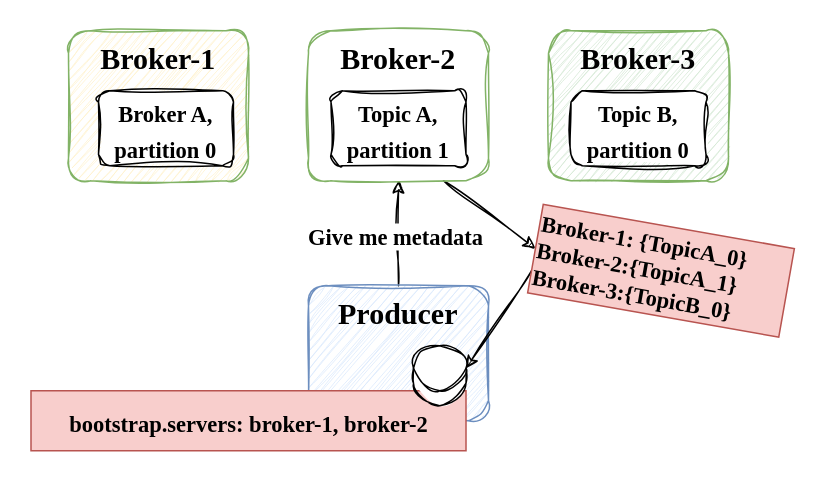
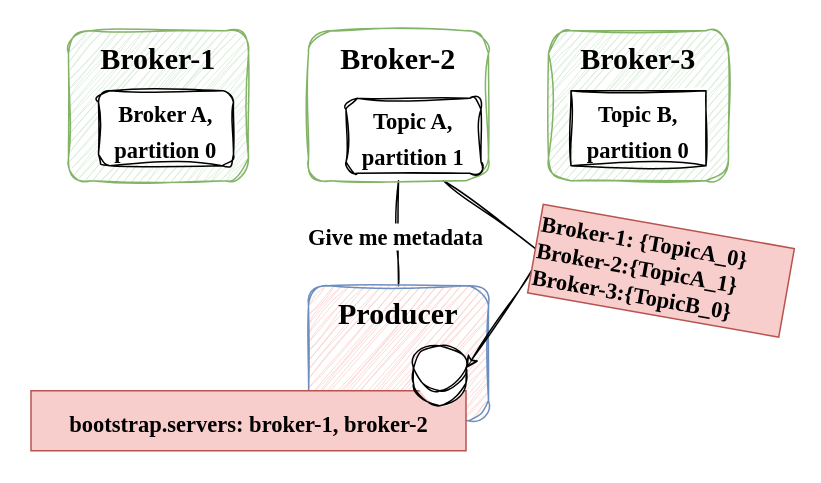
node "Broker-1": fillcolor #fff2cc -> #d5e8d4
node "Topic A, partition 1": moved (398, 128) -> (413, 136)
node "Topic B, partition 0": shape rounded rectangle -> rectangle
edge "Producer" -> "Broker-2": arrowhead classic -> none
edge "Broker-2" -> "Broker-1: {TopicA_0} Broker-2:{TopicA_1} Broker-3:{TopicB_0}": arrowhead classic -> none
node "Producer": fillcolor #dae8fc -> #f8cecc
